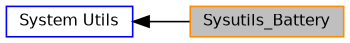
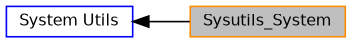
node "Sysutils_Battery": label "Sysutils_Battery" -> "Sysutils_System"
